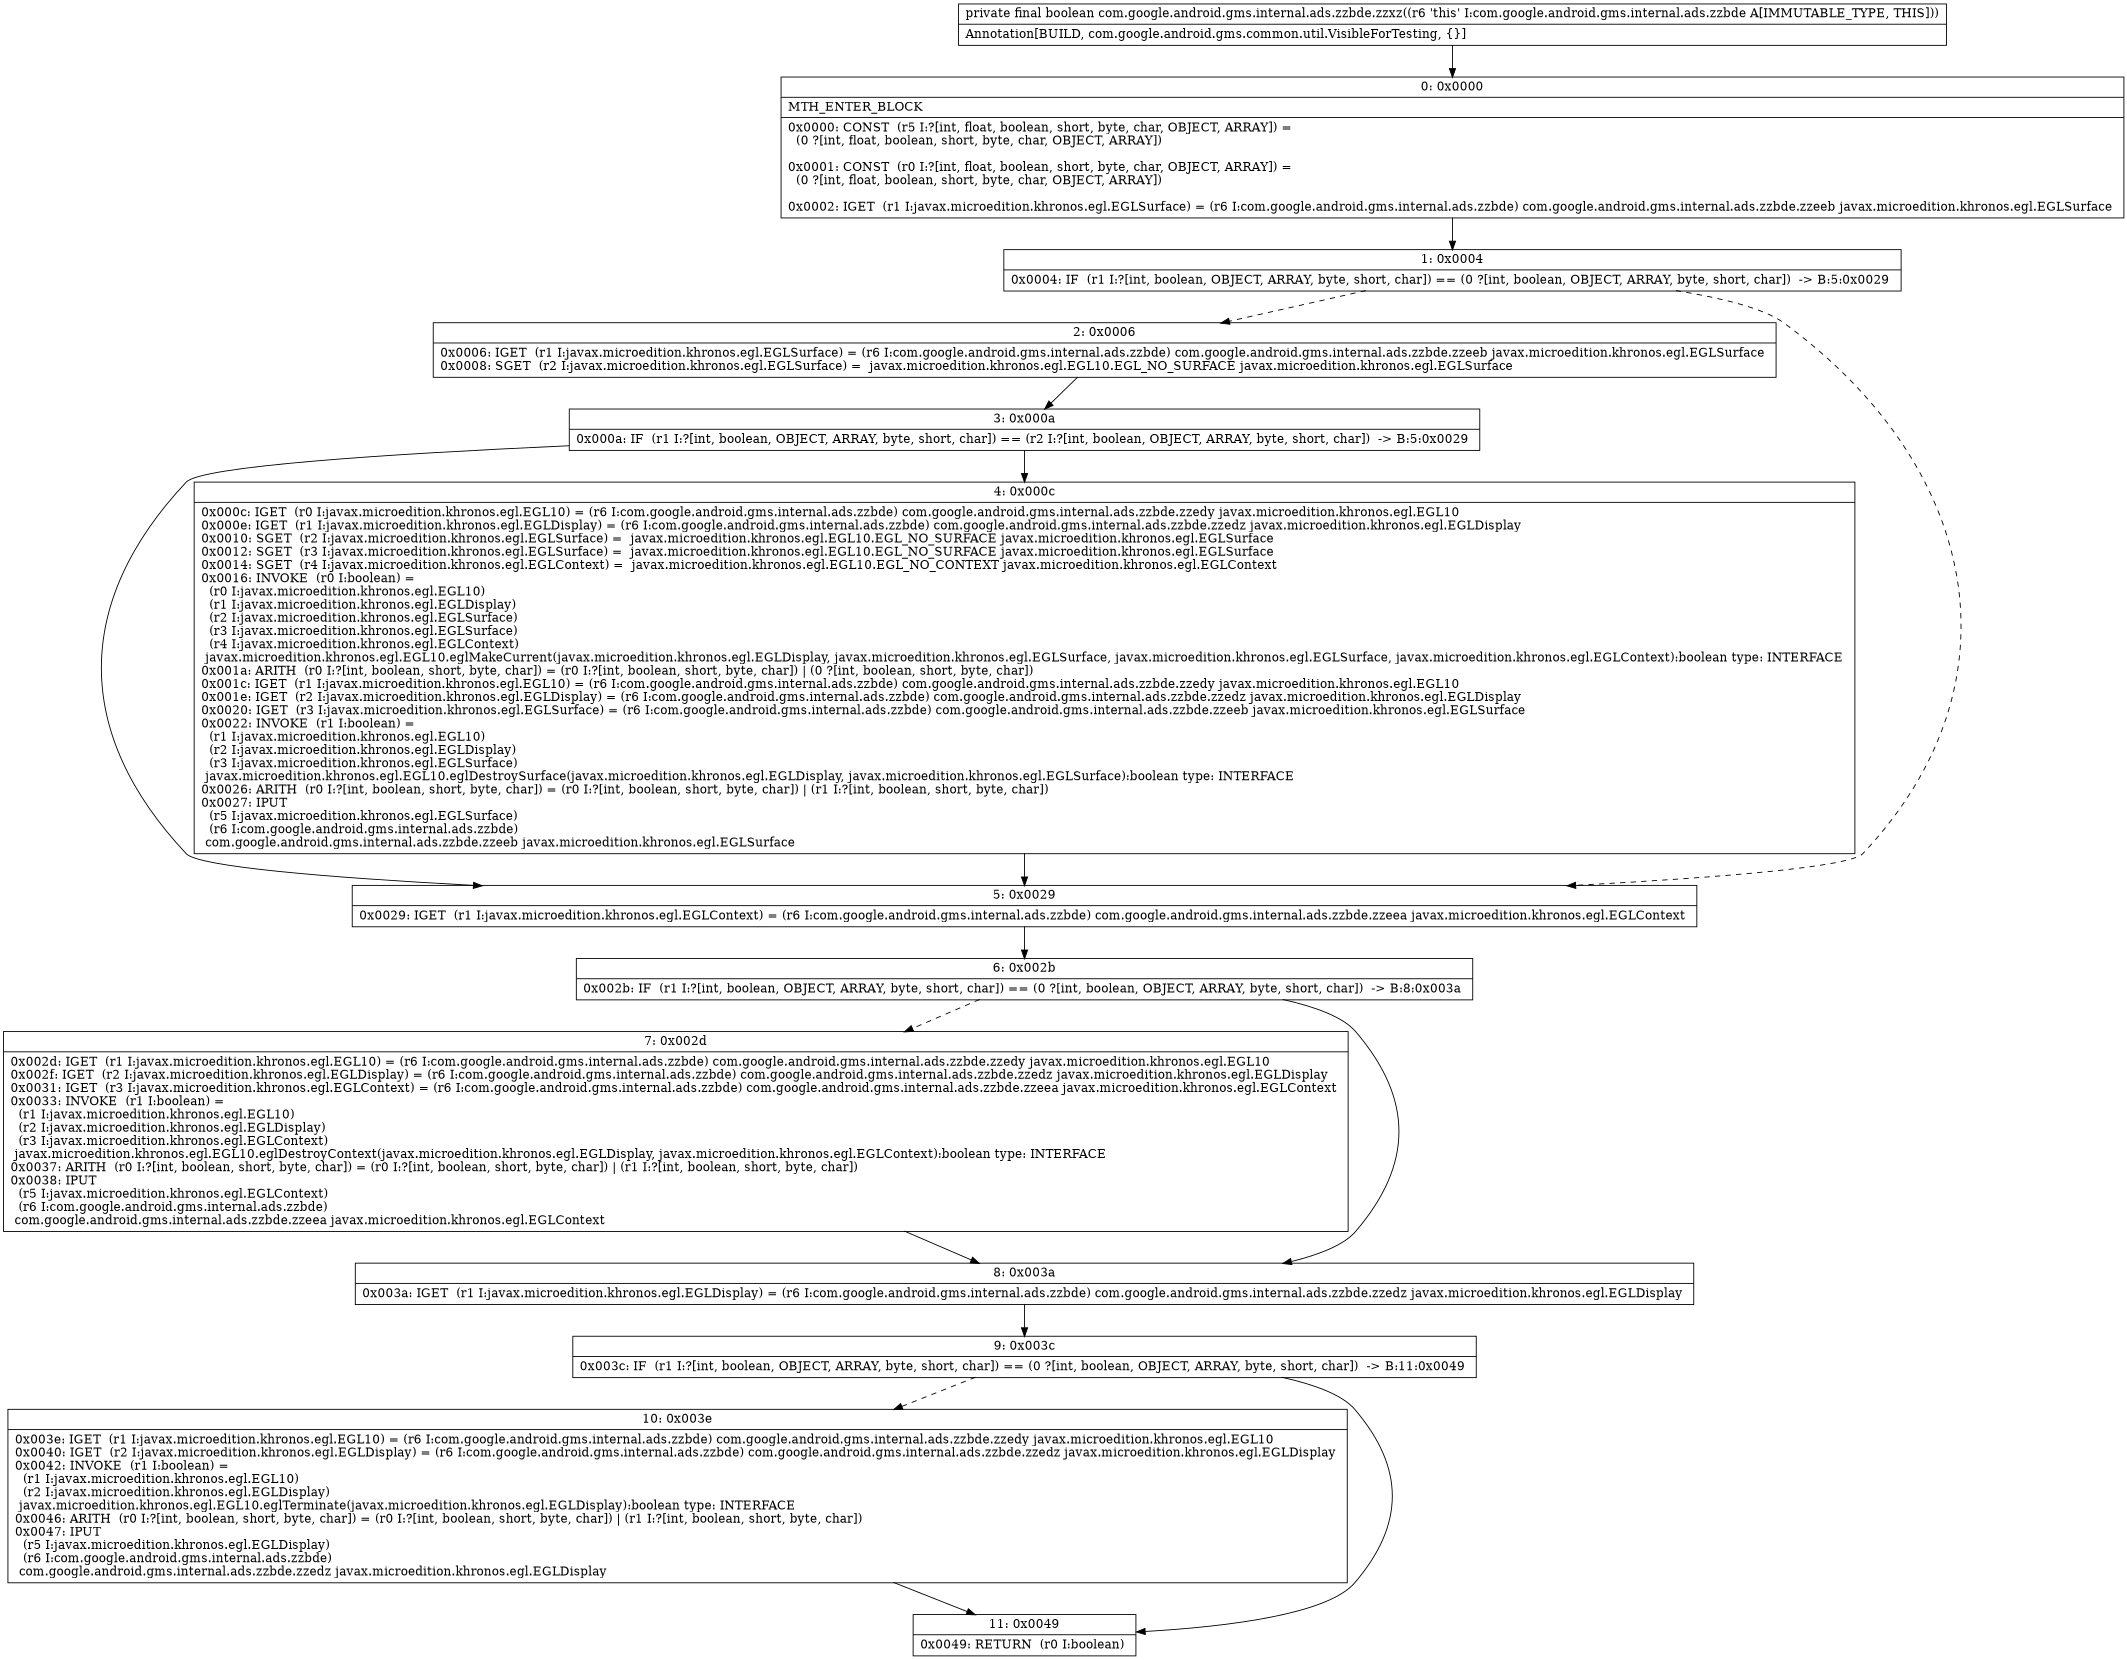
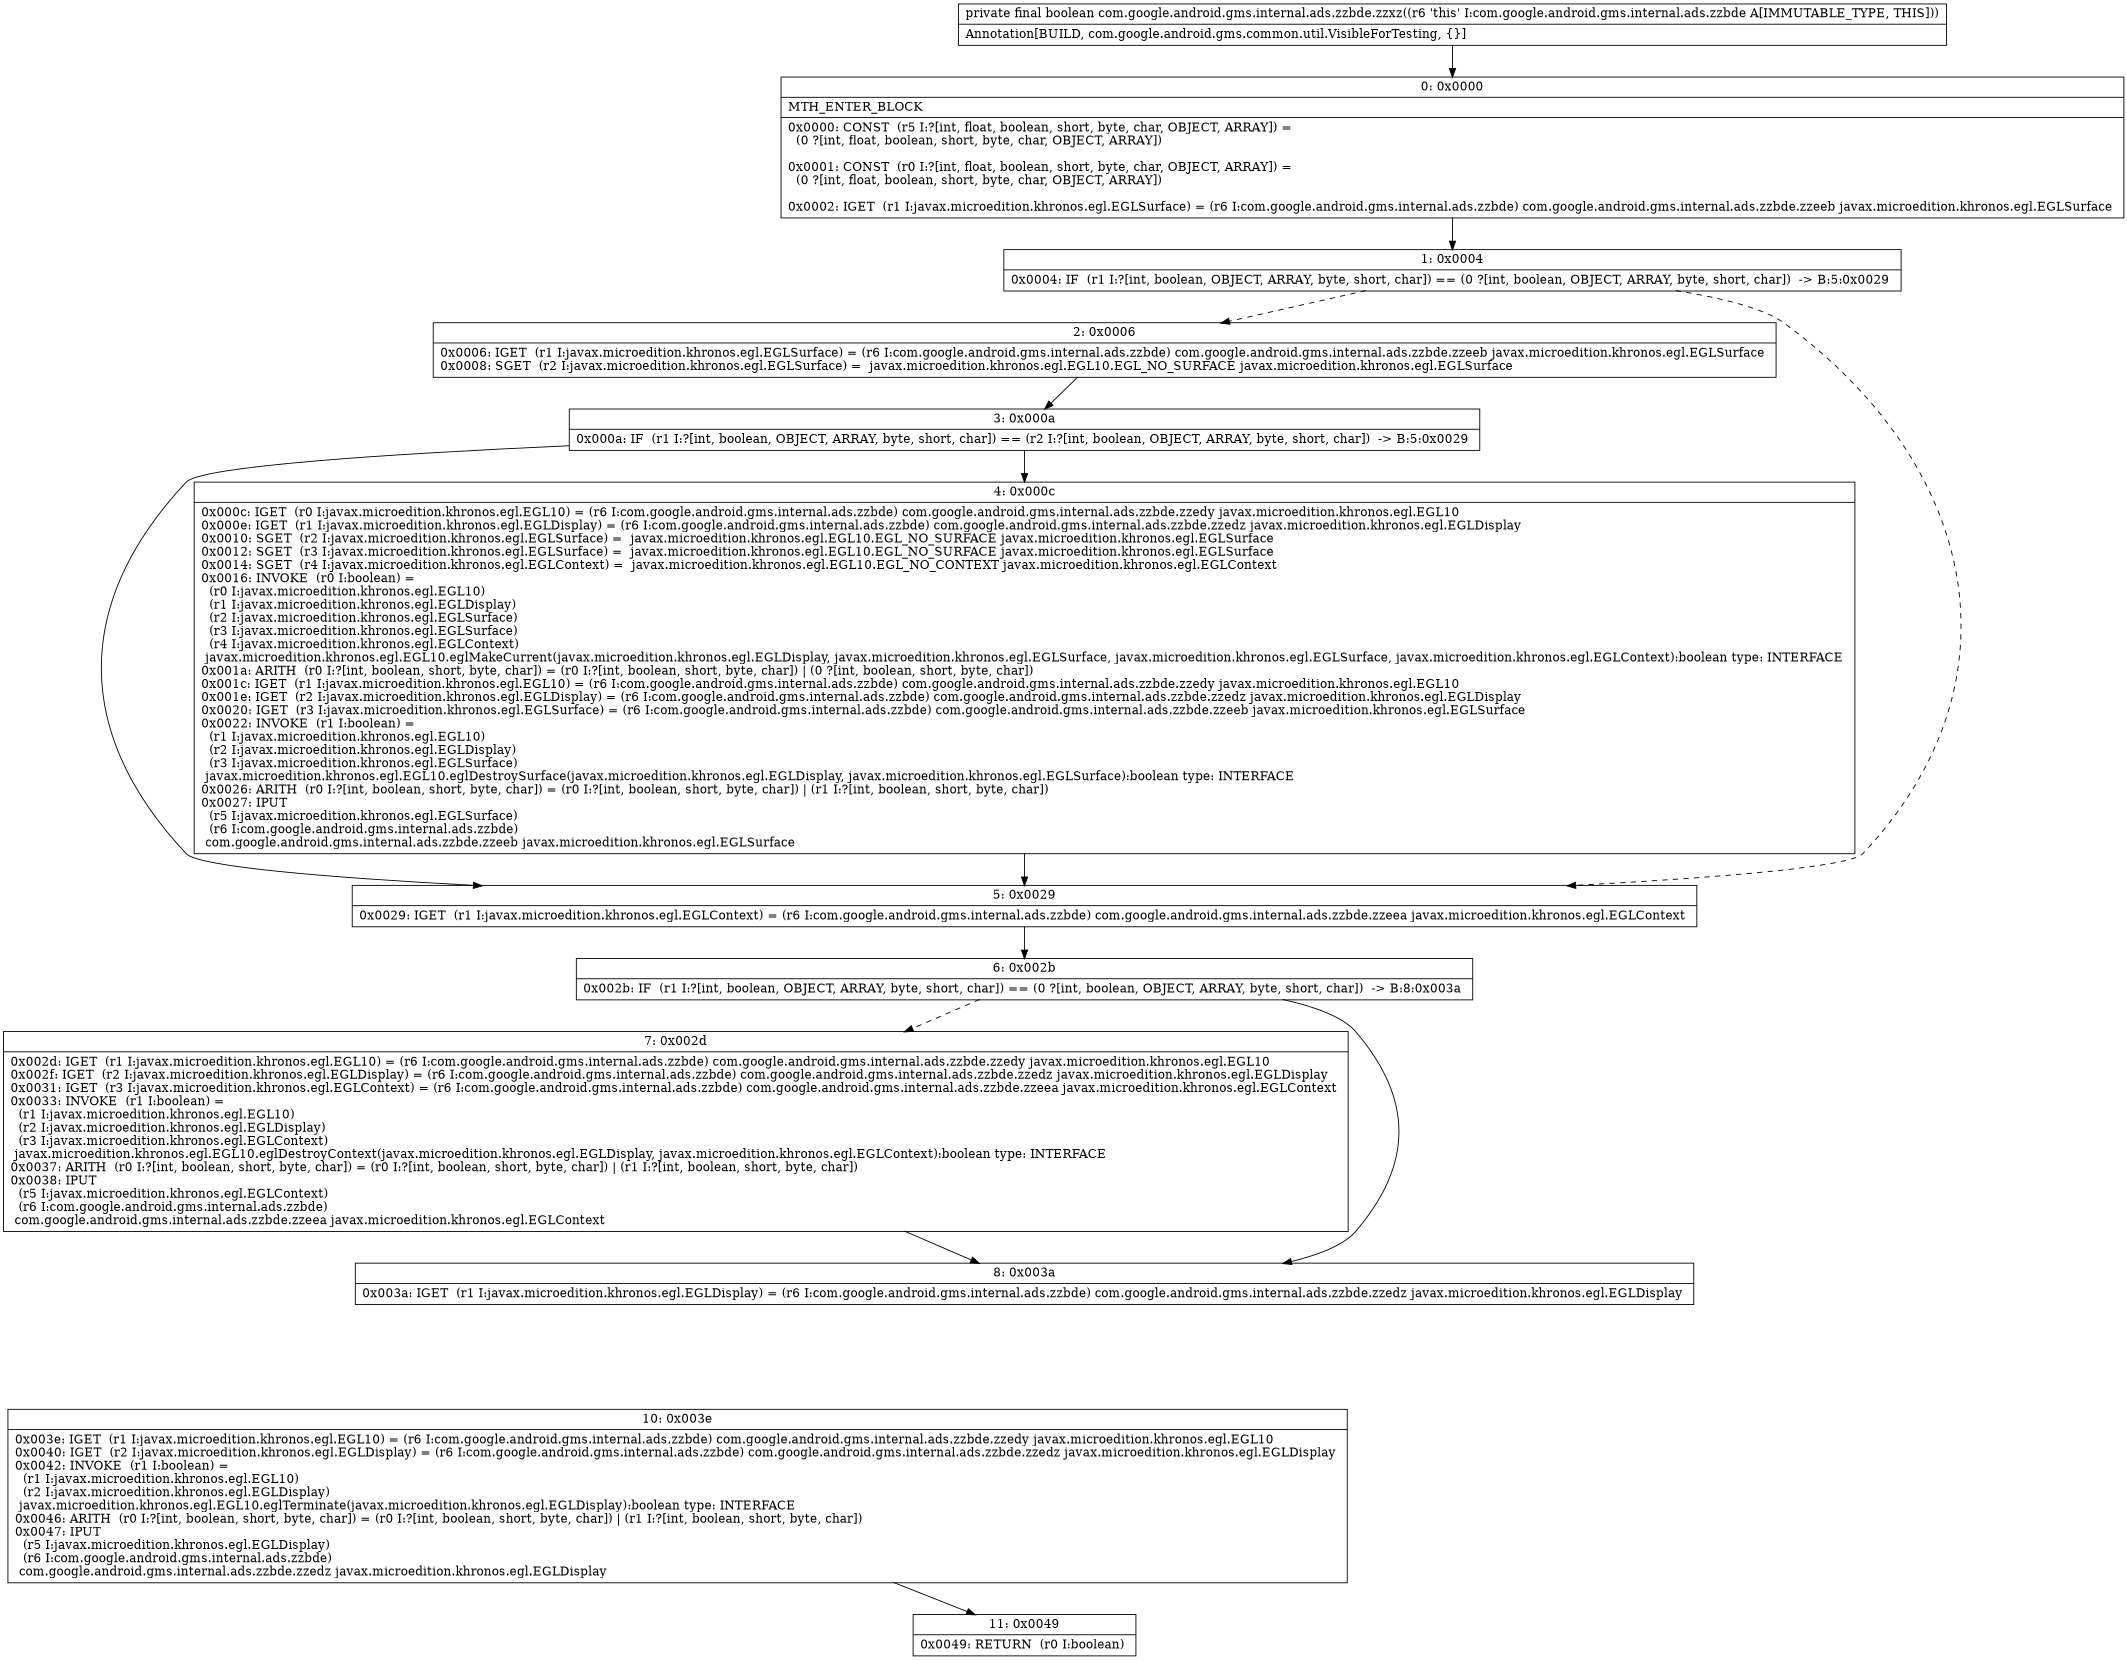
node "9: 0x003c": removed
